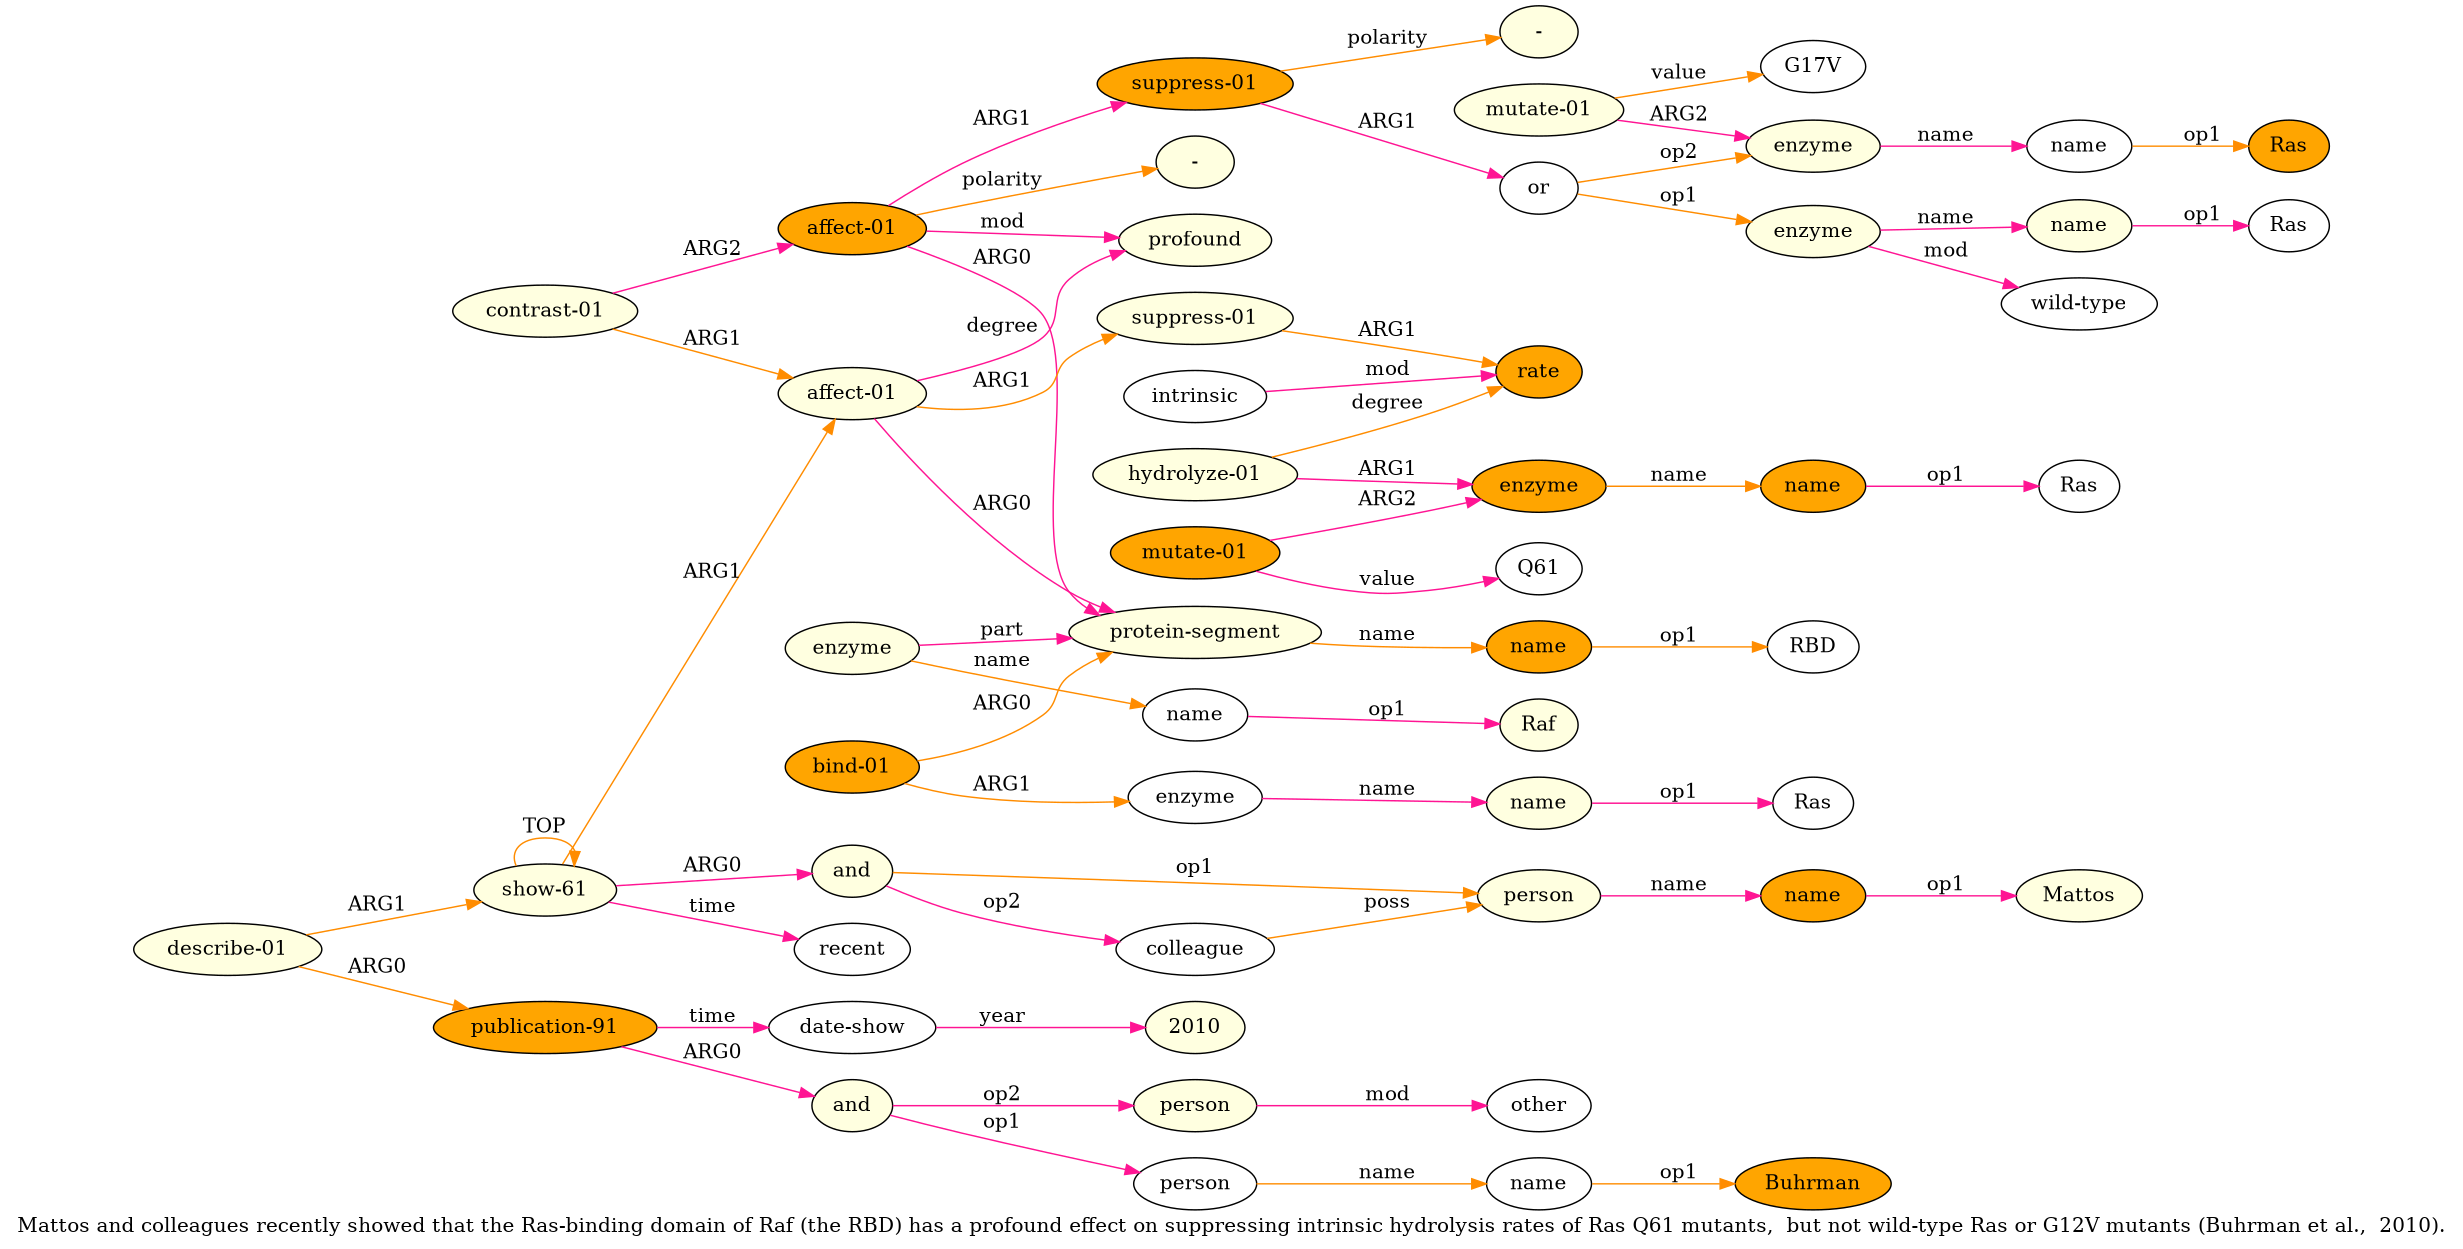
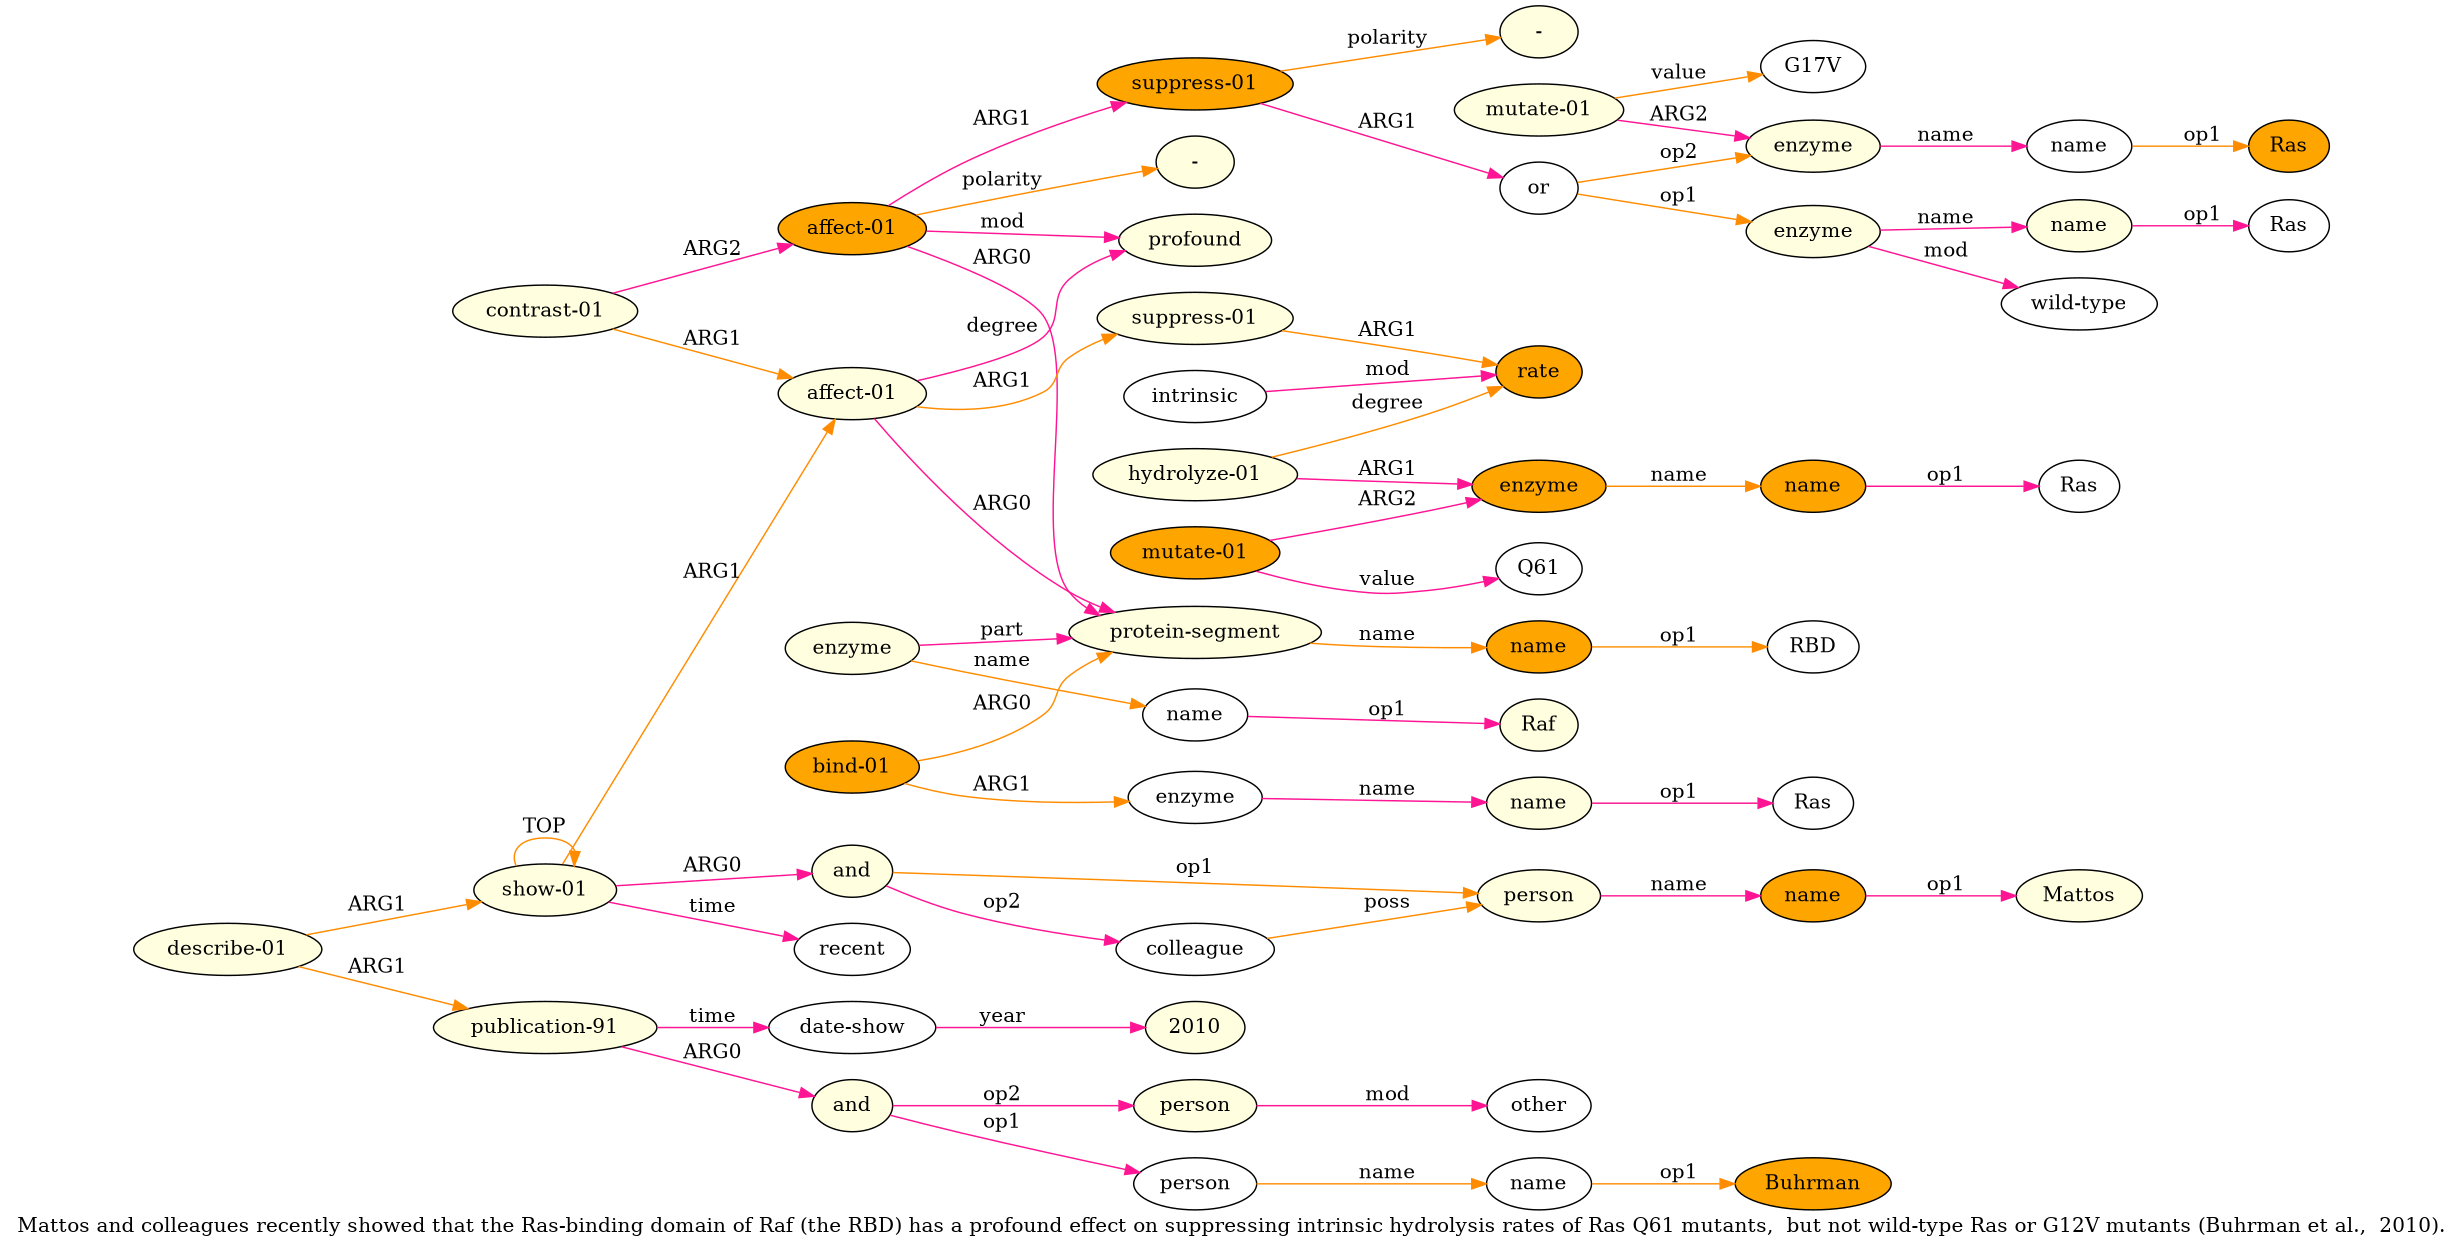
node "show-61": label "show-61" -> "show-01"
edge "describe-01" -> "publication-91": label "ARG0" -> "ARG1"
node "publication-91": fillcolor orange -> lightyellow
